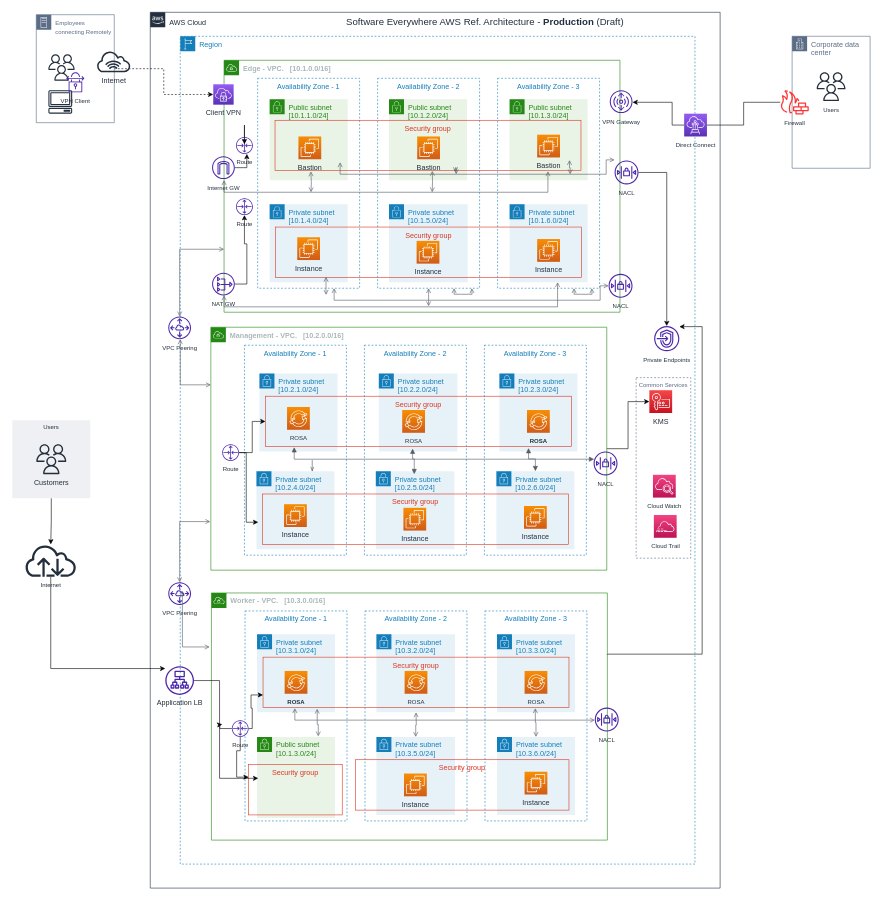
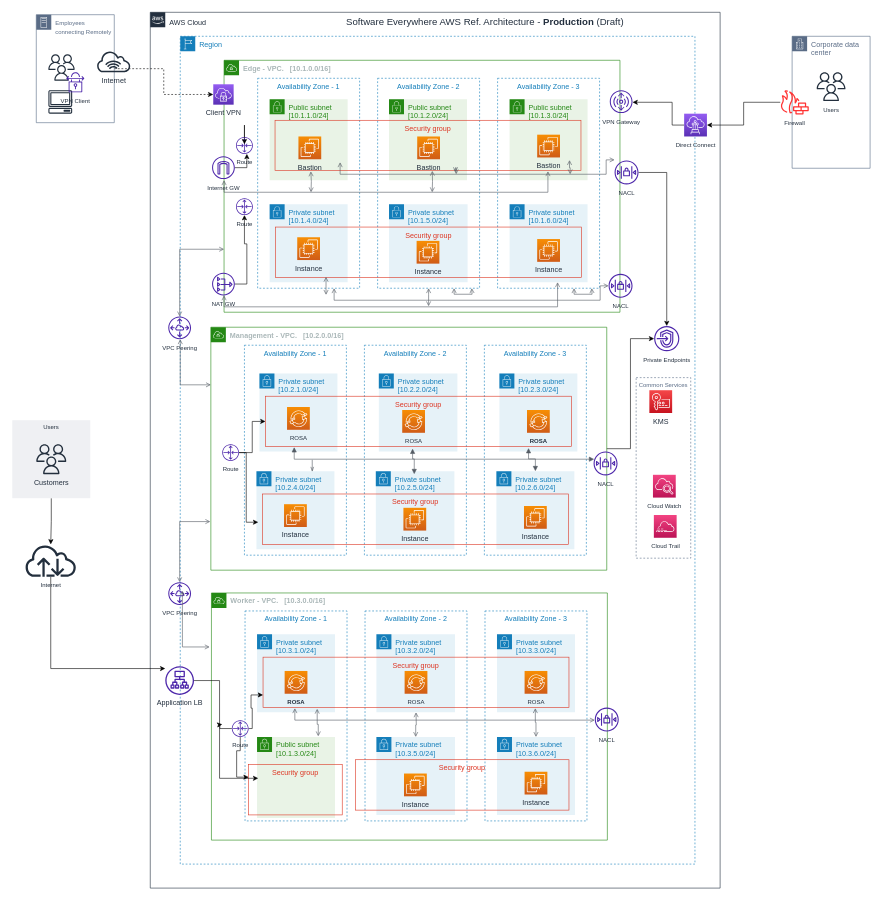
edge "Firewall" -- "Direct Connect": arrowhead none -> classic
edge "Worker - VPC. [10.3.0.0/16]" -> "Private Endpoints": removed
edge "Management - VPC. [10.2.0.0/16]" -> "KMS": now "Management - VPC. [10.2.0.0/16]" -> "Private Endpoints"
